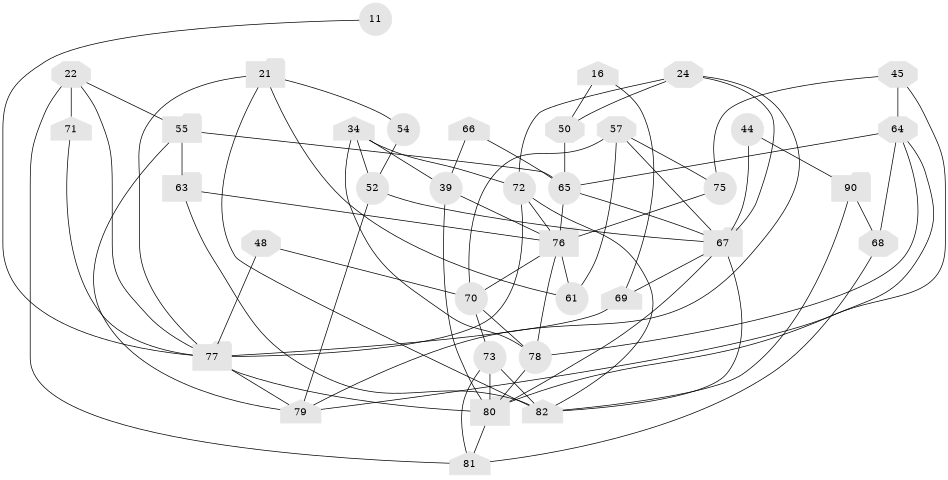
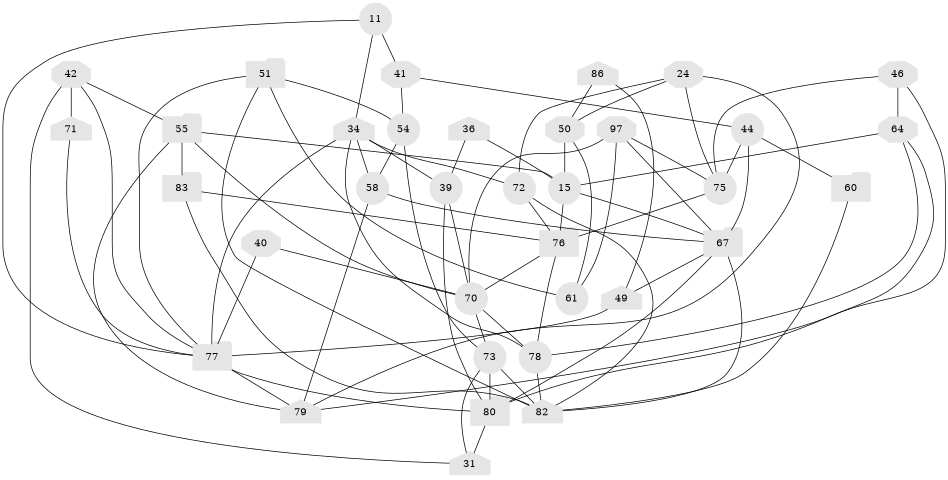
node "22": label "22" -> "42"
node "21": label "21" -> "51"
node "41": added
node "16": label "16" -> "86"
node "45": label "45" -> "46"
edge "11" -- "34": added
node "66": label "66" -> "36"
node "57": label "57" -> "97"
edge "24" -- "67": now "24" -- "75"
edge "44" -- "75": added
node "63": label "63" -> "83"
node "52": label "52" -> "58"
node "65": label "65" -> "15"
node "90": label "90" -> "60"
edge "39" -- "76": now "39" -- "70"
edge "55" -- "70": added
node "48": label "48" -> "40"
node "68": removed
edge "54" -- "73": added
edge "76" -- "61": now "50" -- "61"
node "69": label "69" -> "49"
edge "72" -- "77": now "34" -- "77"
edge "78" -- "80": now "78" -- "82"
node "81": label "81" -> "31"
